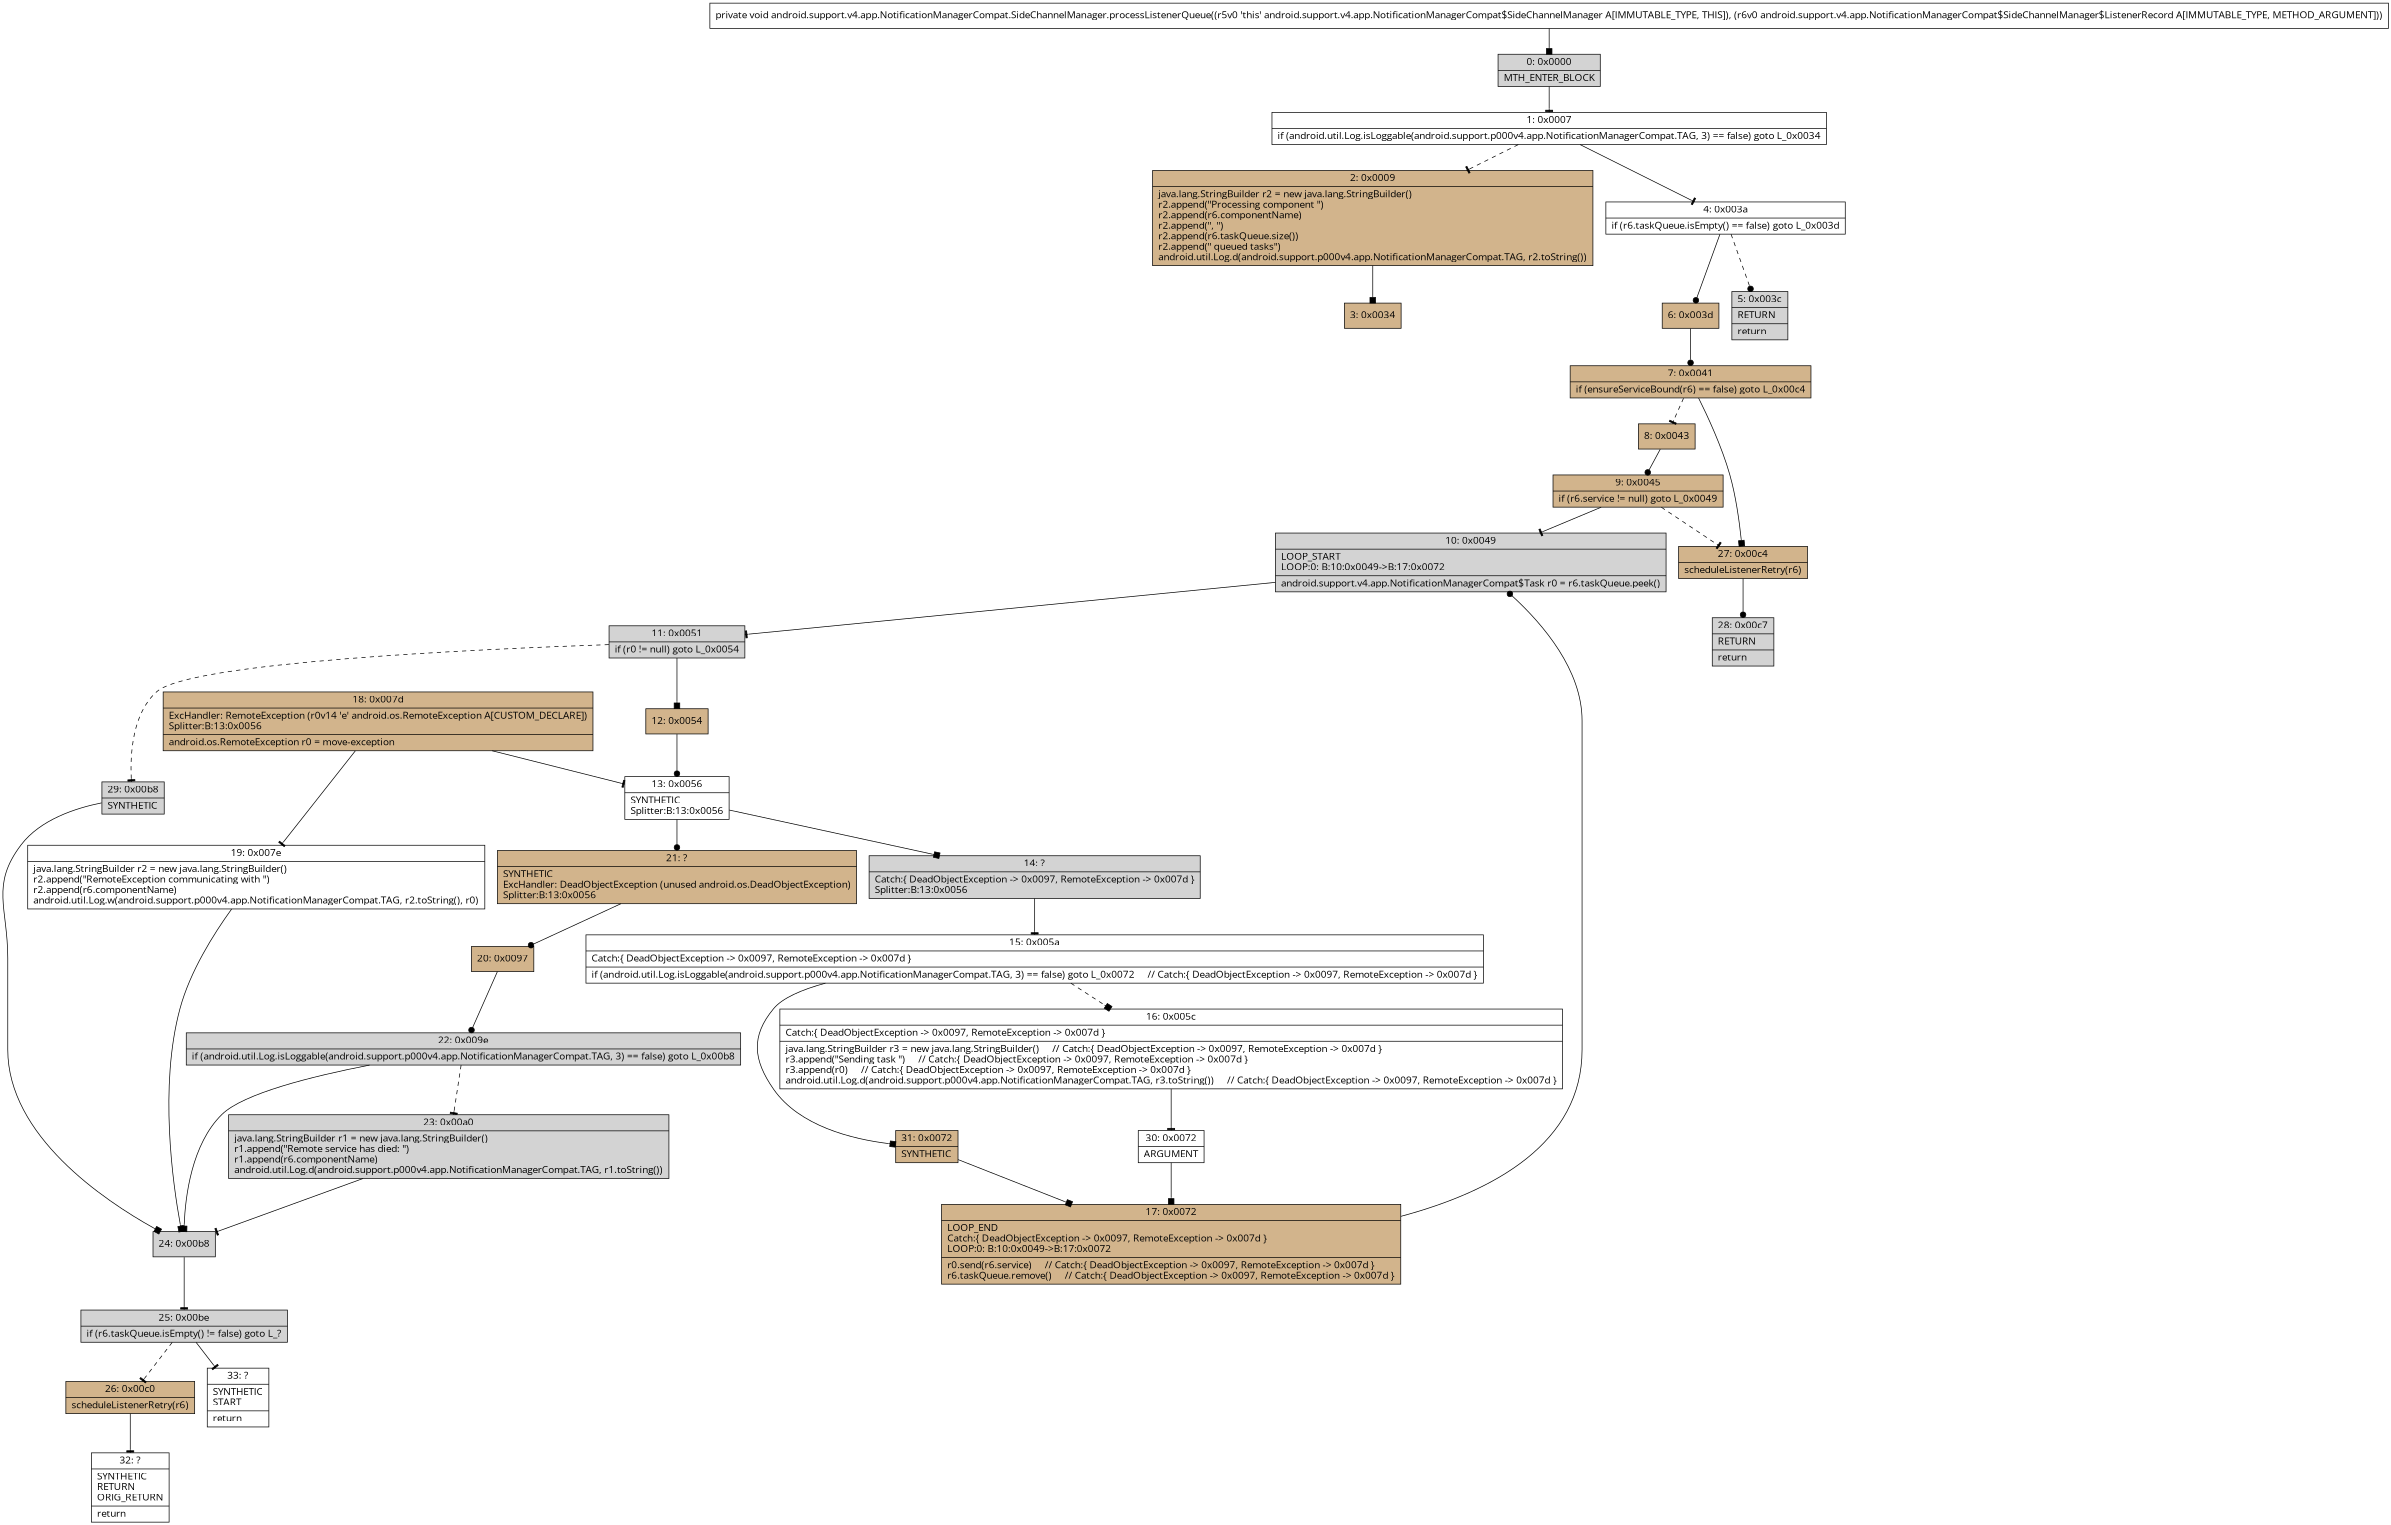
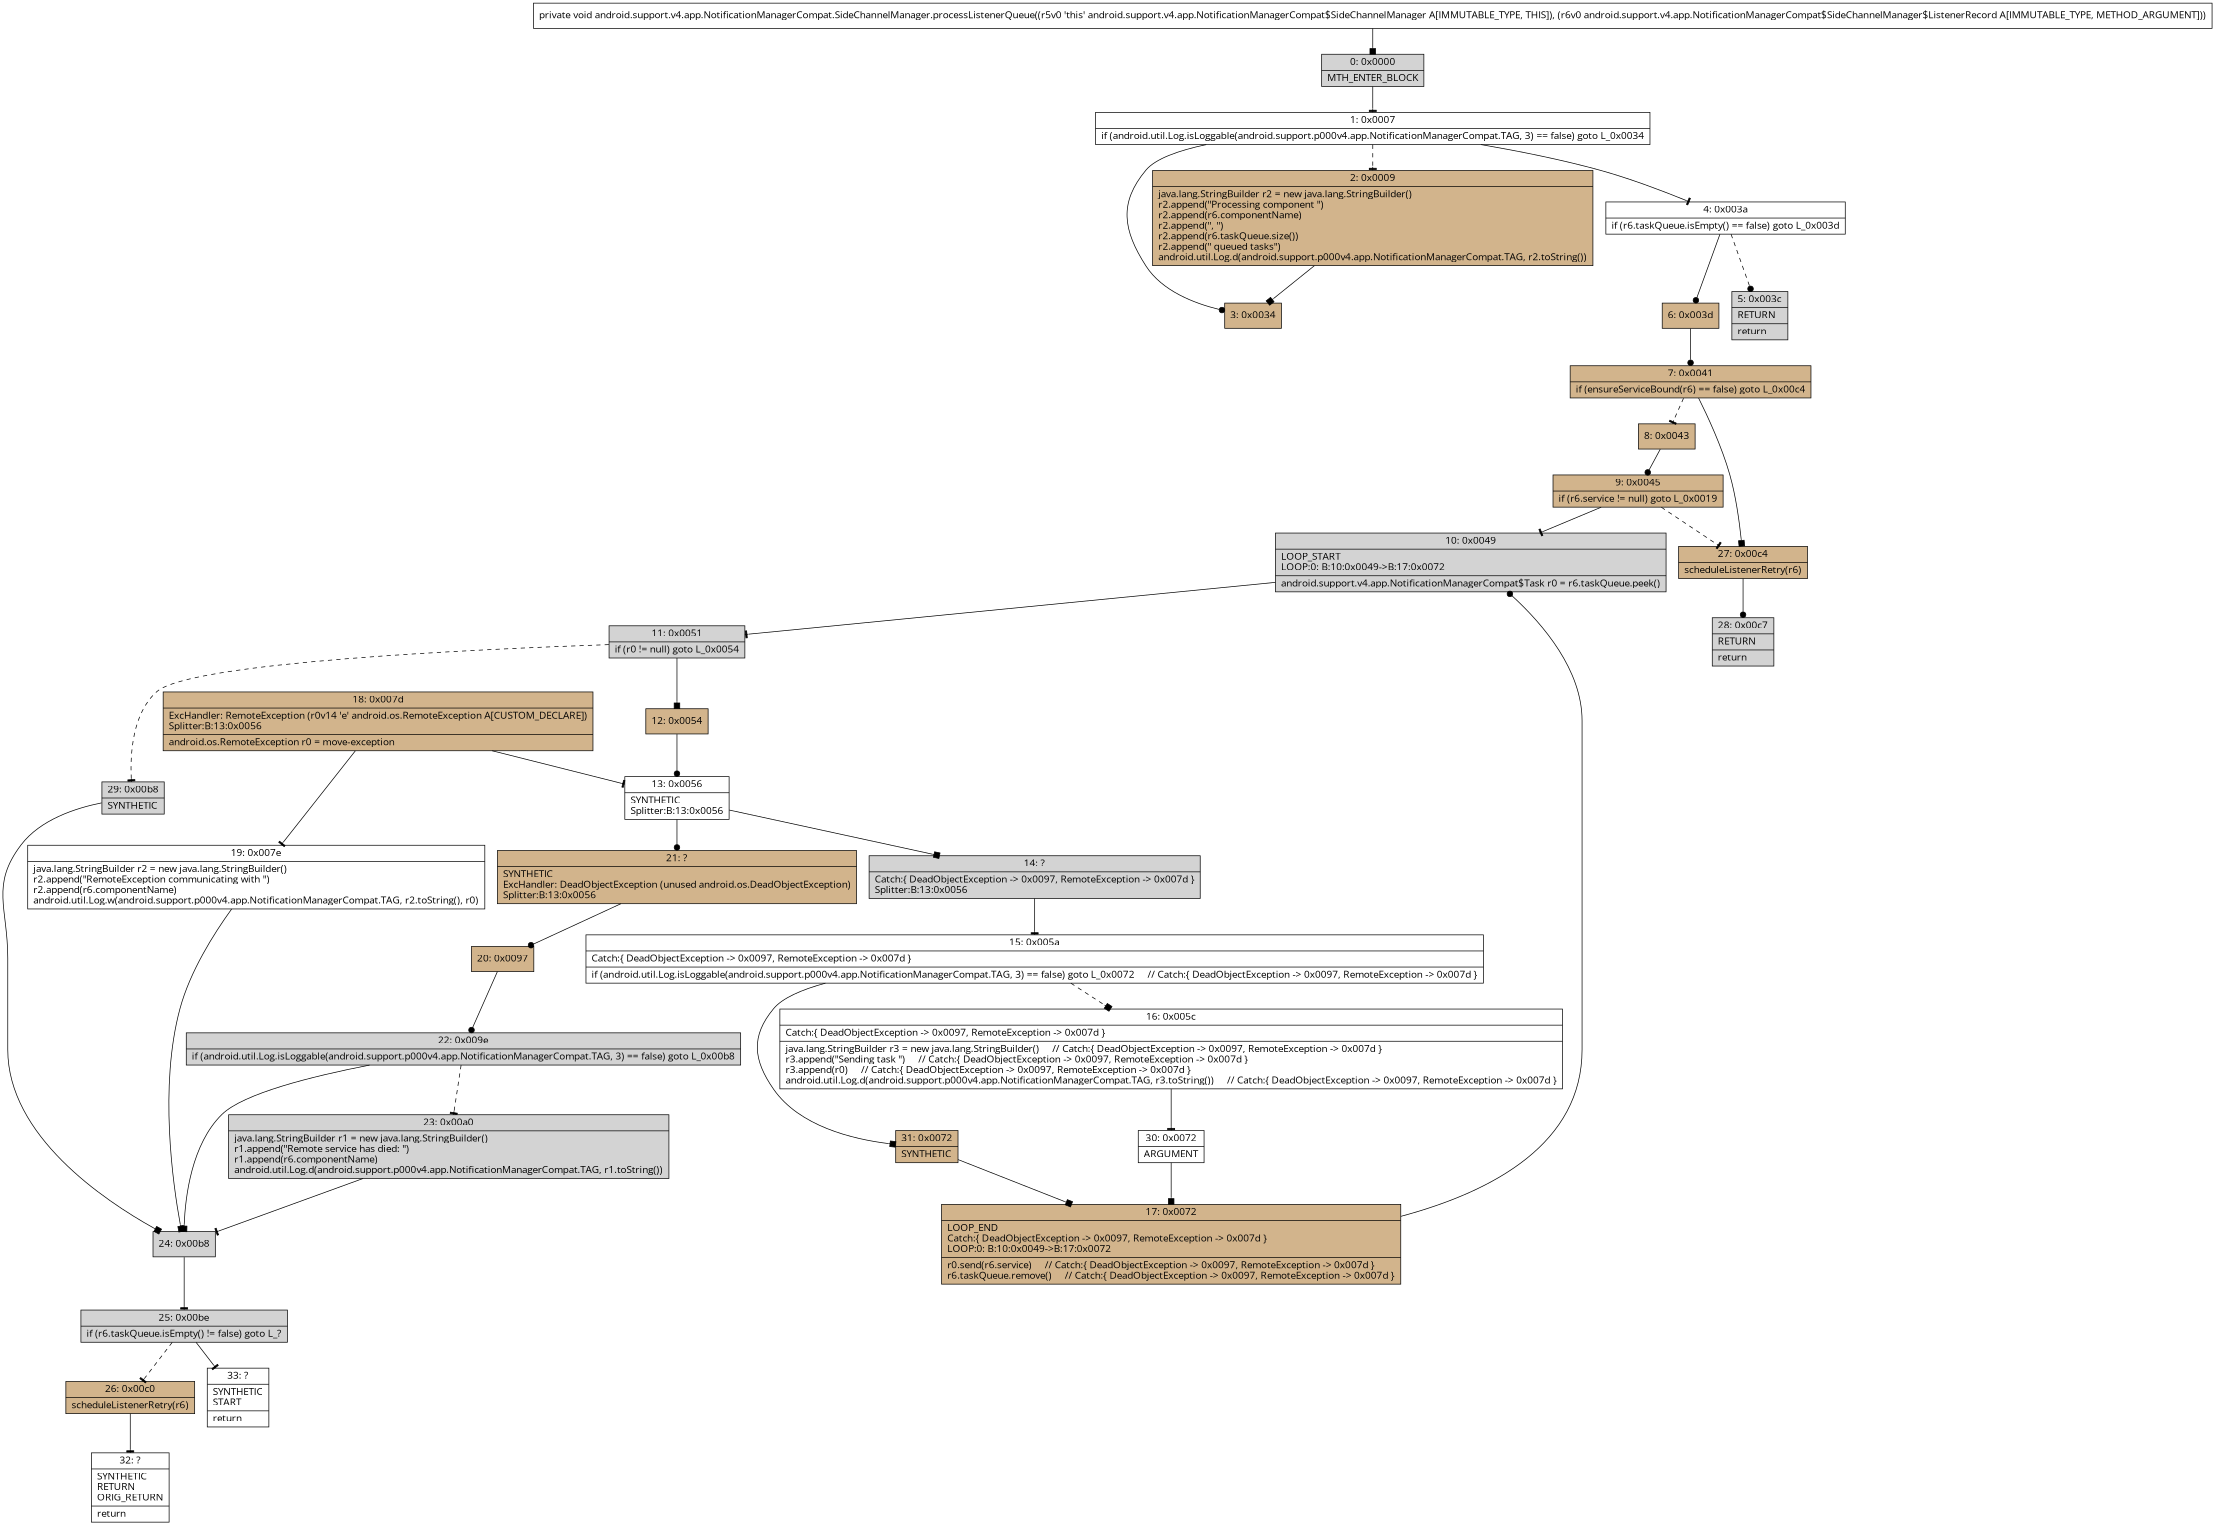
edge "1: 0x0007" -> "3: 0x0034": added
node "9: 0x0045": text "if (r6.service != null) goto L_0x0049" -> "if (r6.service != null) goto L_0x0019"
